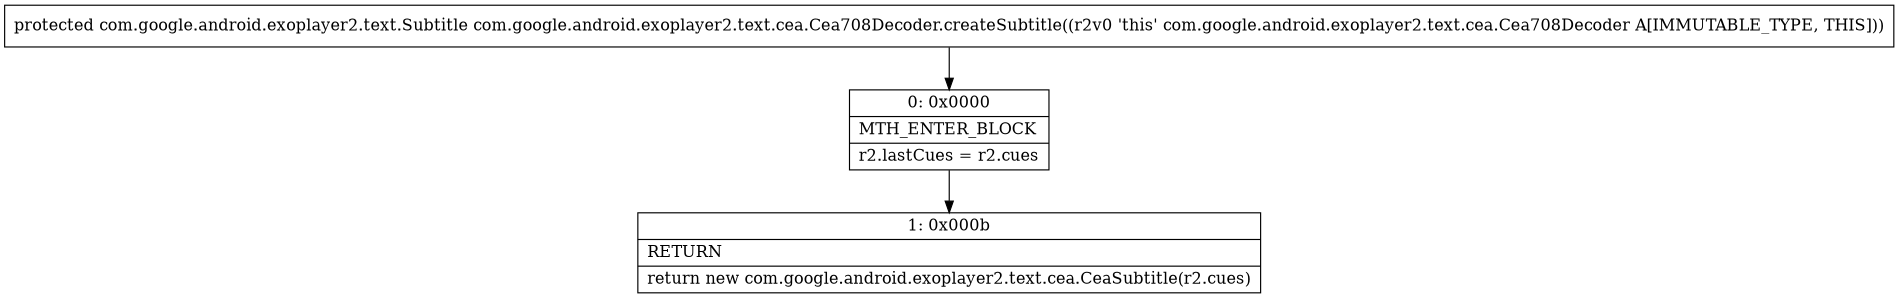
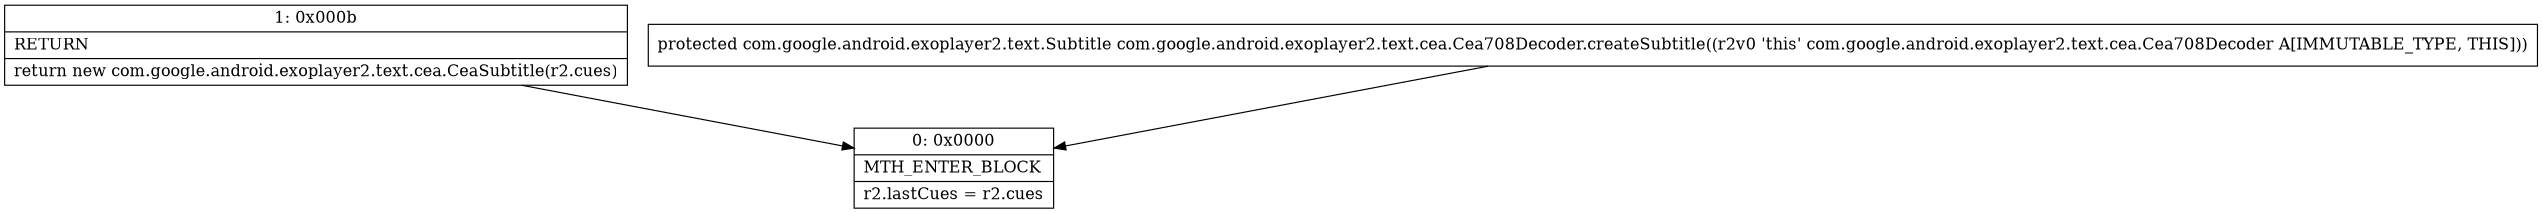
edge "0: 0x0000" -> "1: 0x000b": reversed
